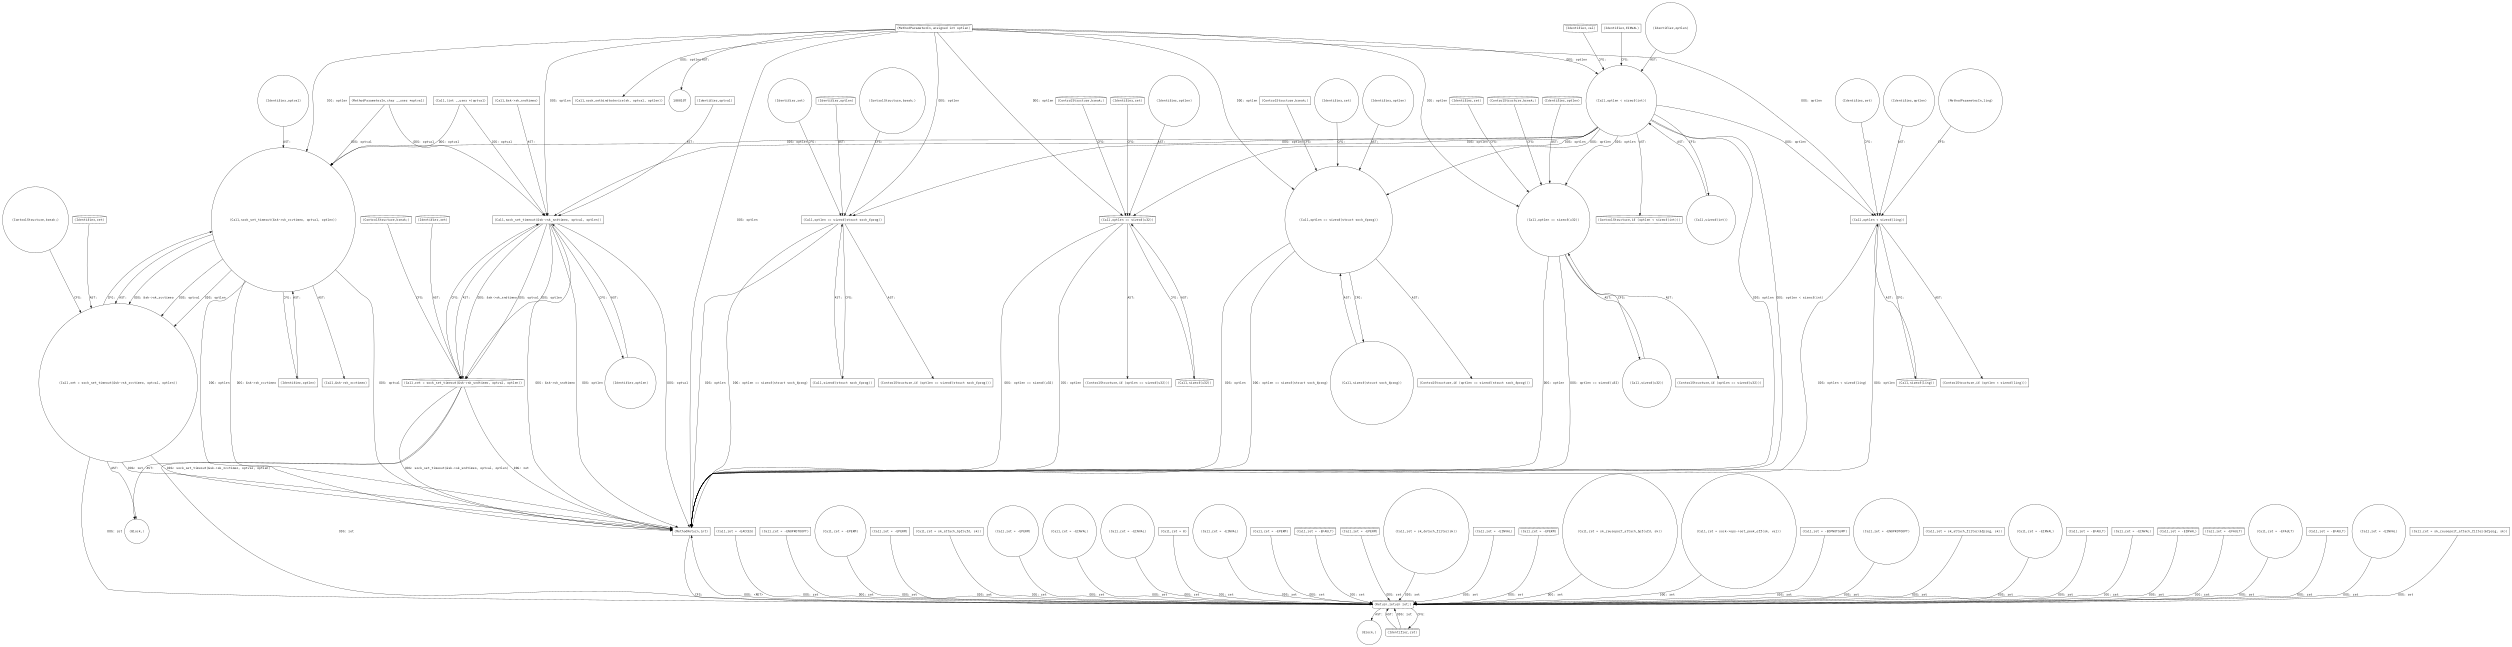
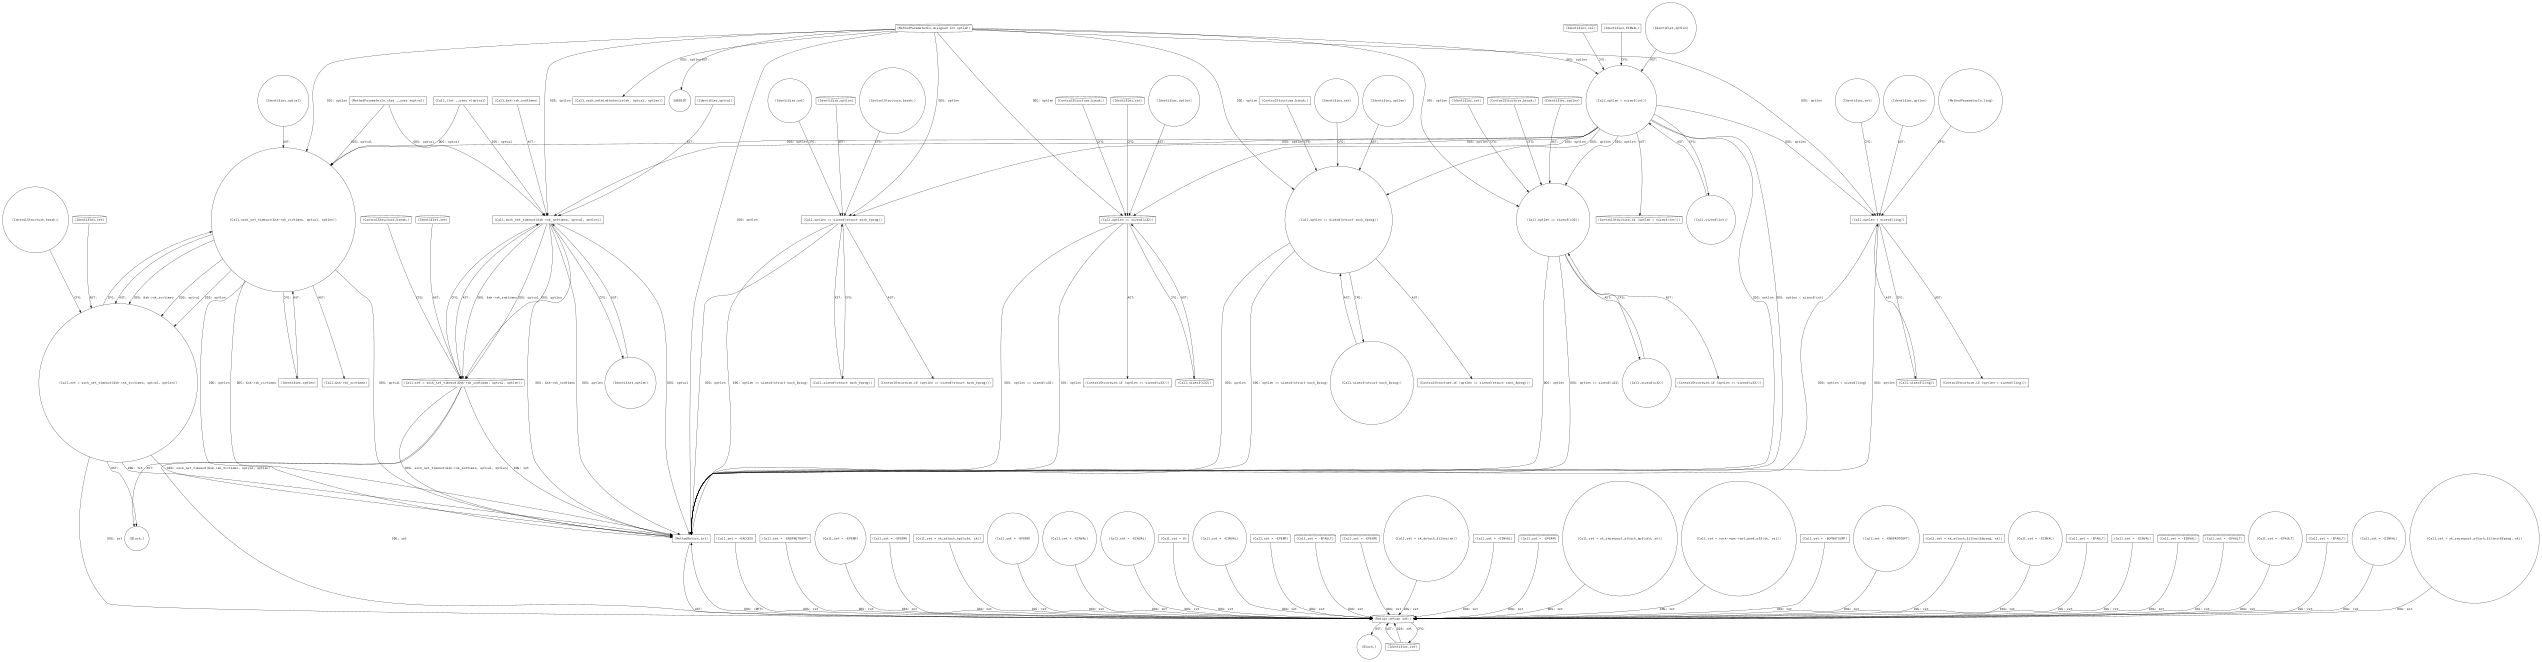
node "(Call,ret = sk_reuseport_attach_filter(&fprog, sk))": shape box -> circle
edge "(MethodReturn,int)" -> "(Return,return ret;)": label "CFG: " -> "AST: "
